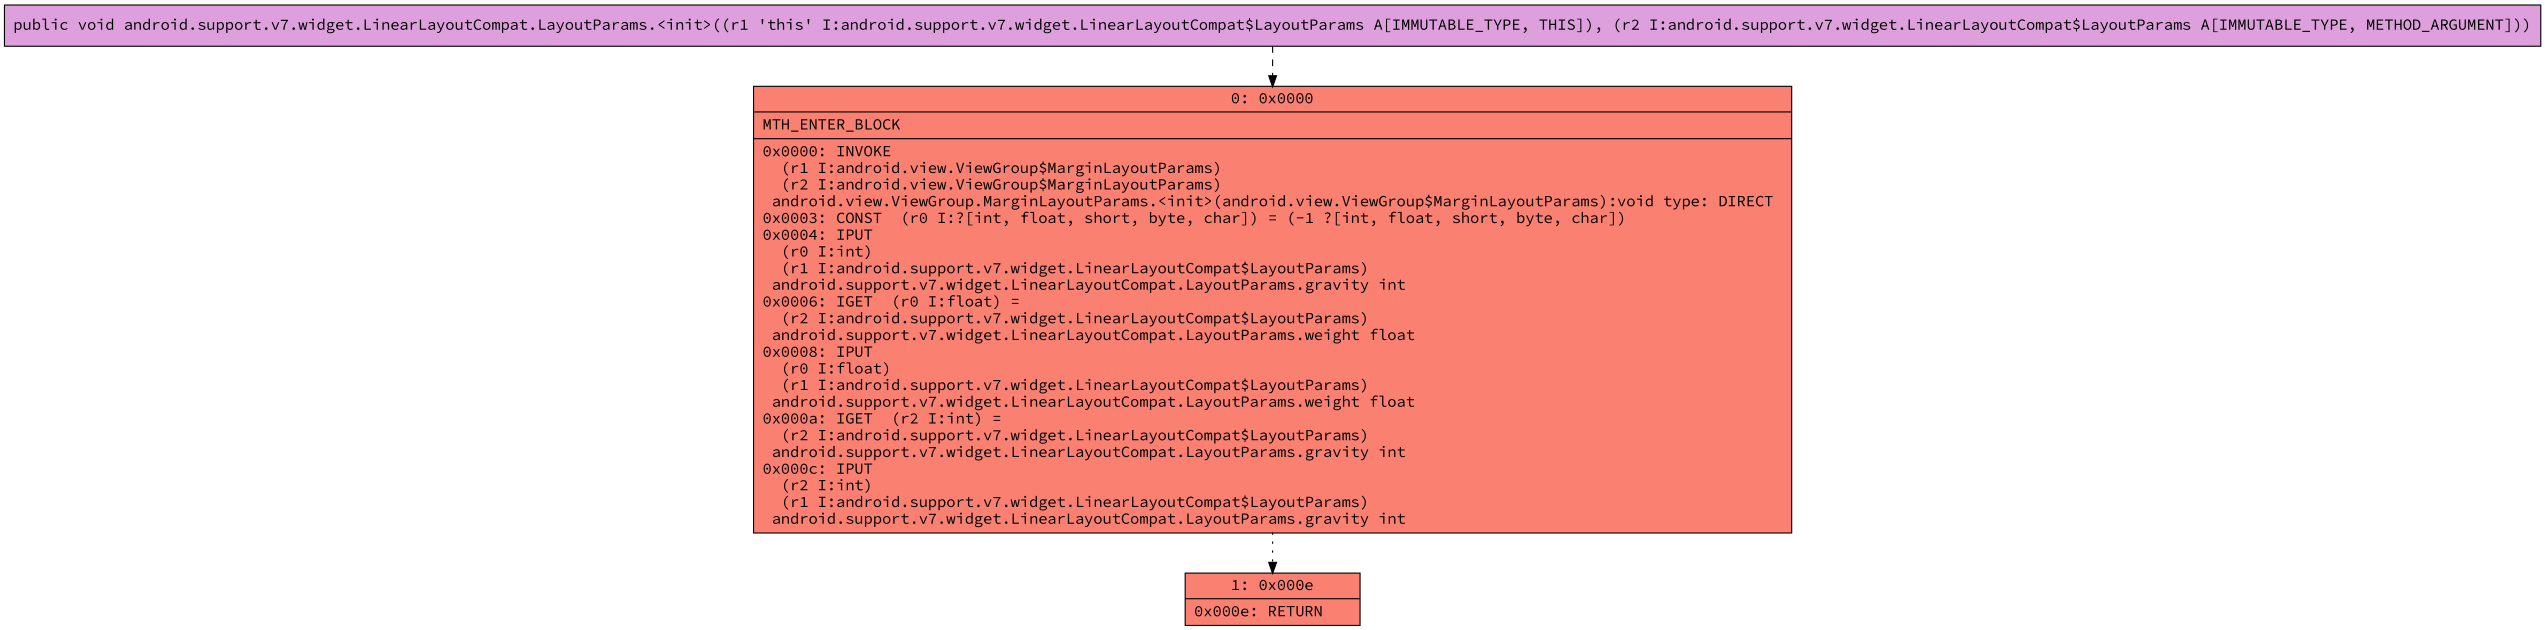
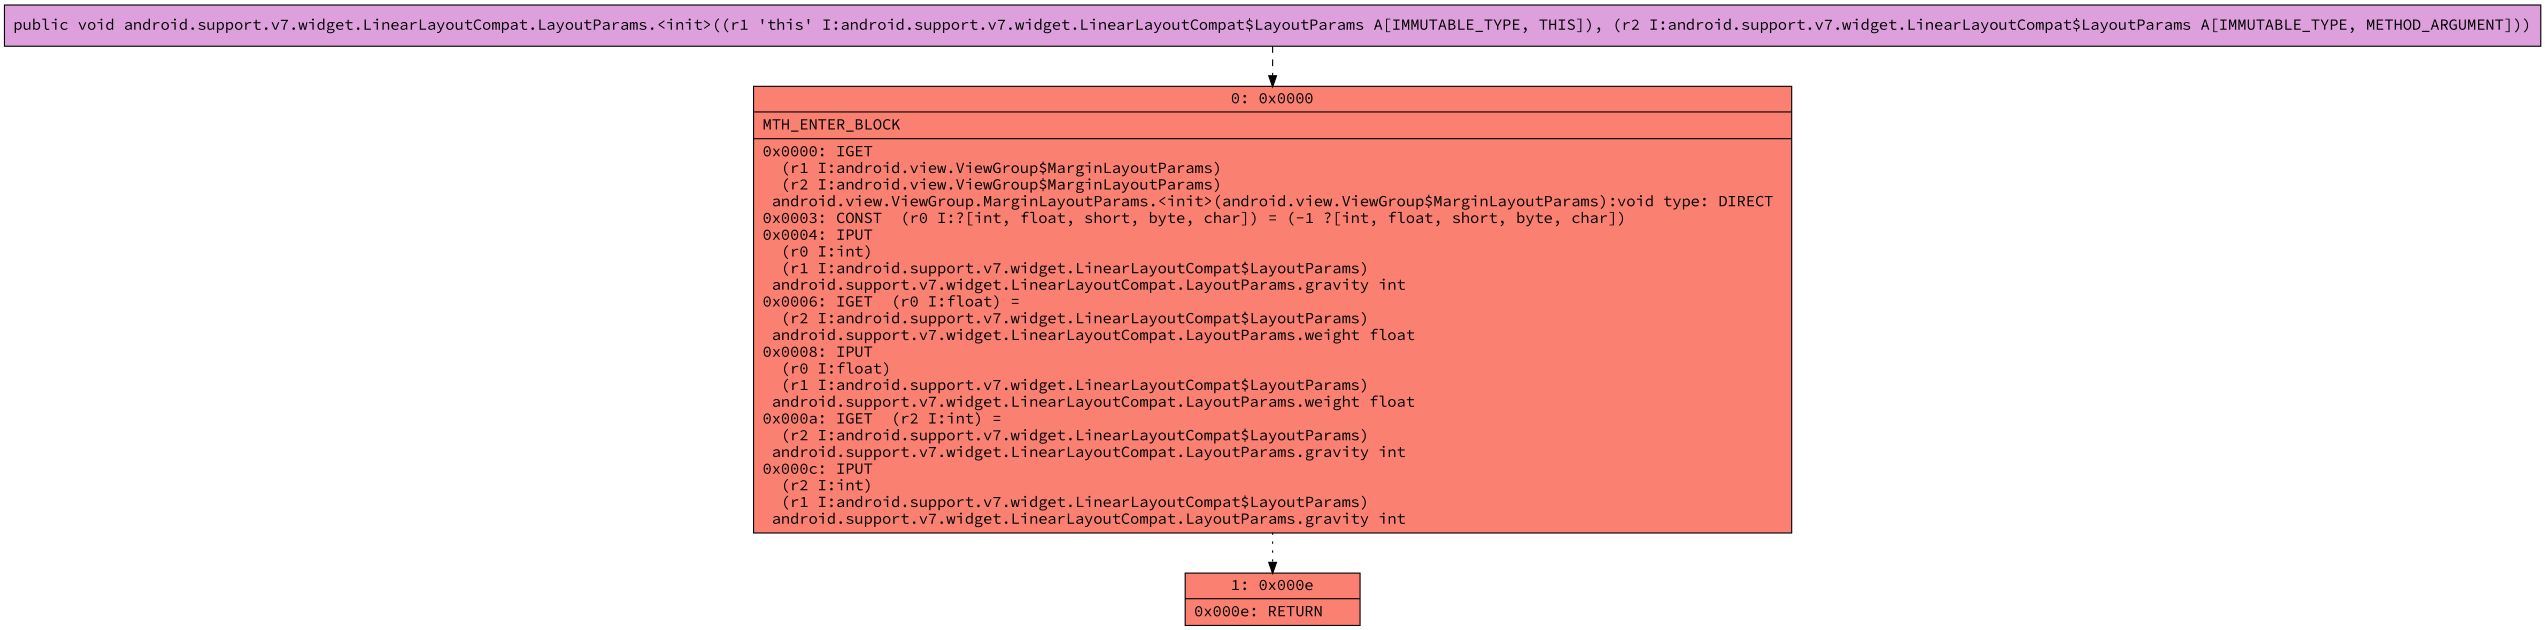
node "0: 0x0000": text "0x0000: INVOKE" -> "0x0000: IGET"
